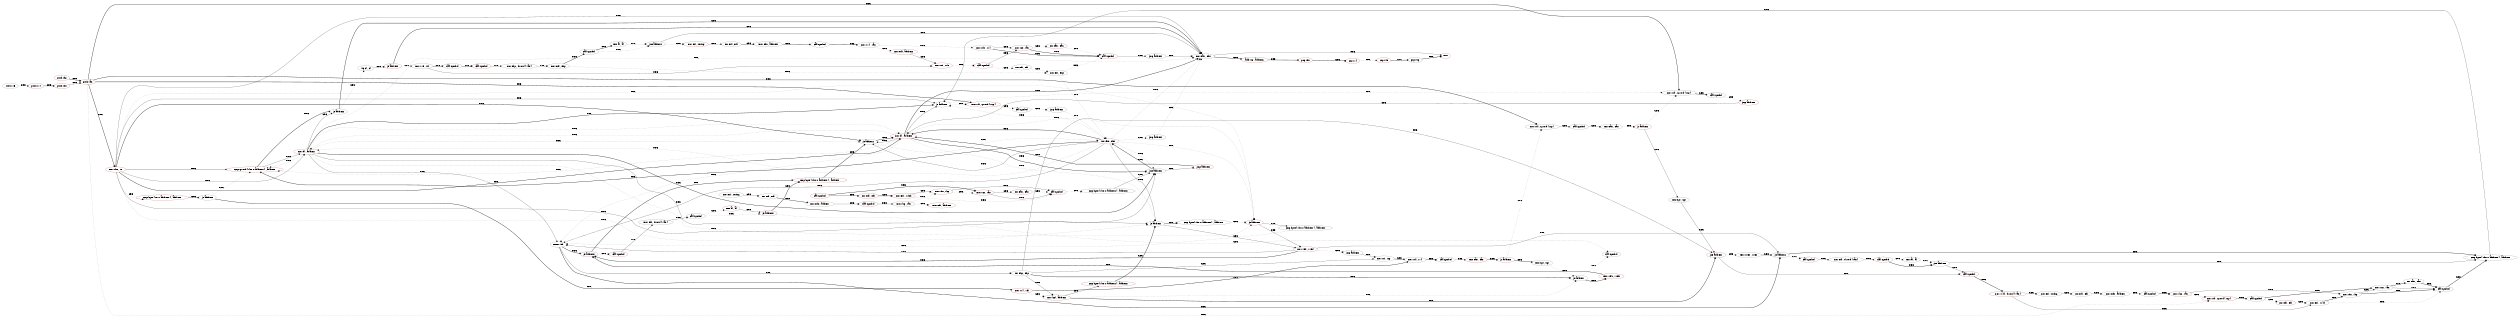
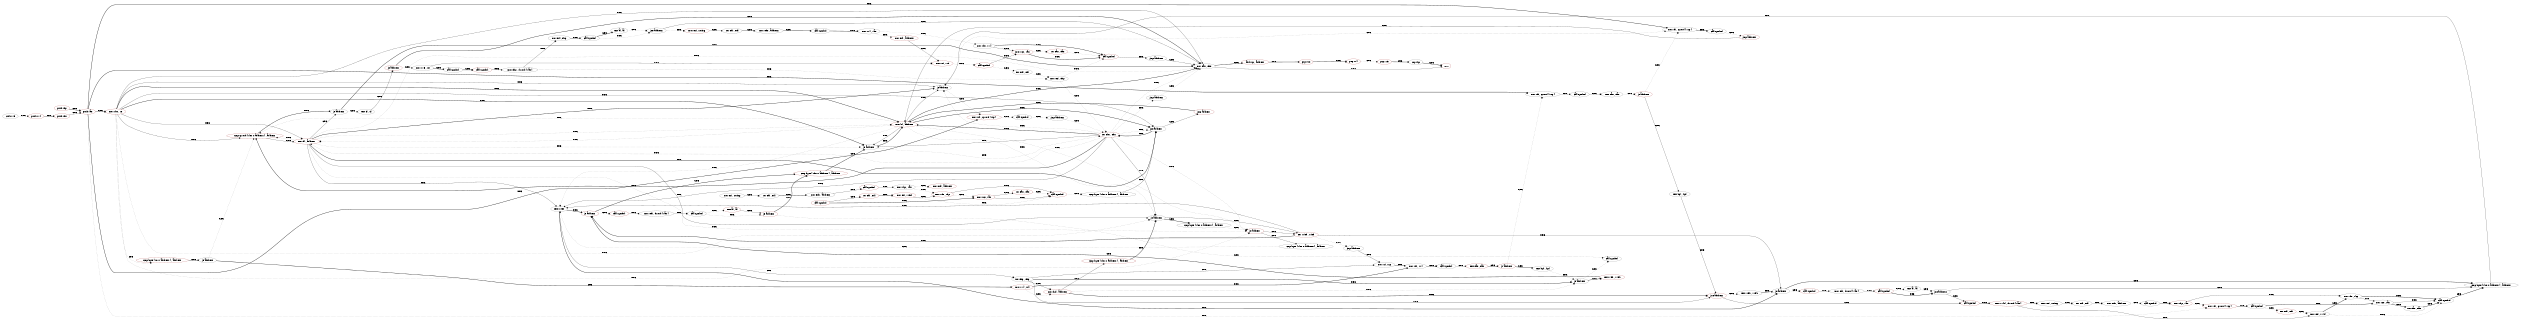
node "rsp cl , cl": label "rsp cl , cl" -> "test cl , cl"
edge "mov edi , ebp" -> "mov esi , ebp": now "mov ebp , dword [ rax ]" -> "mov esi , ebp"
